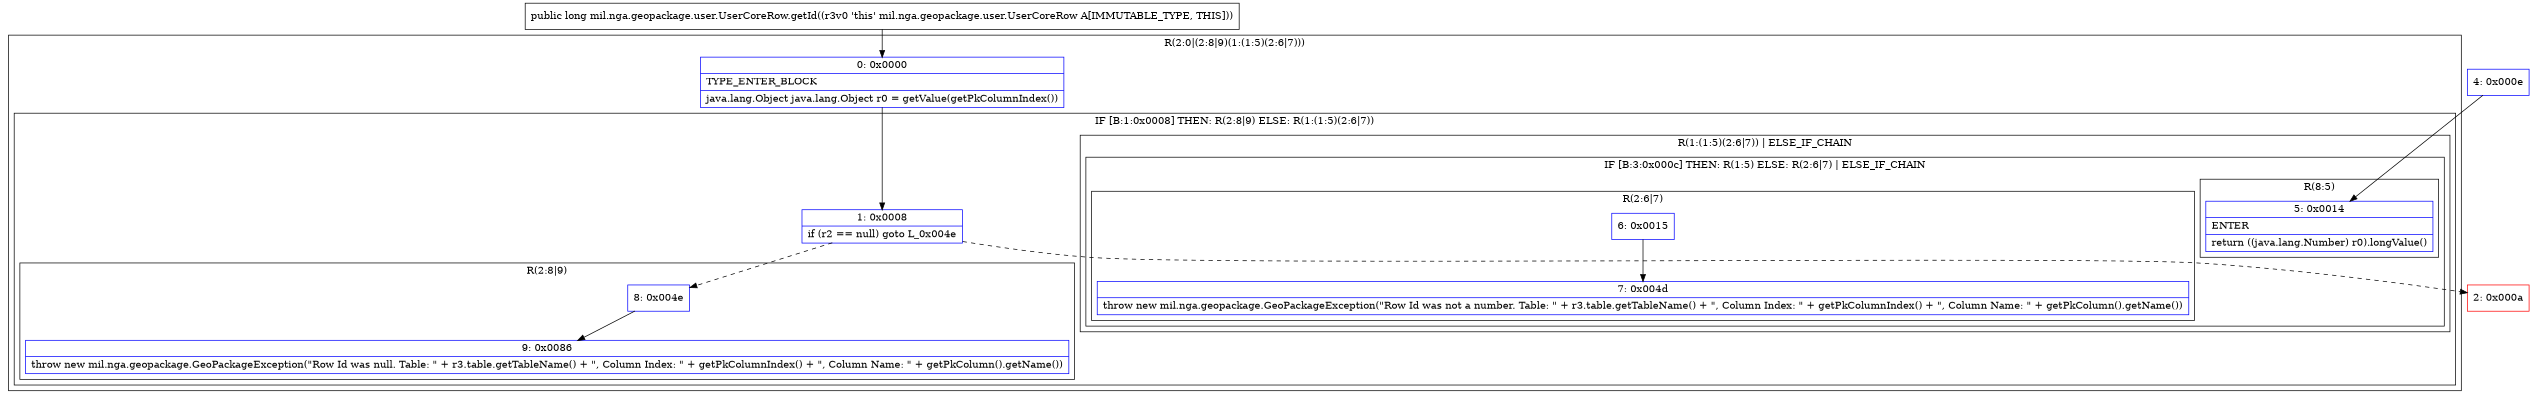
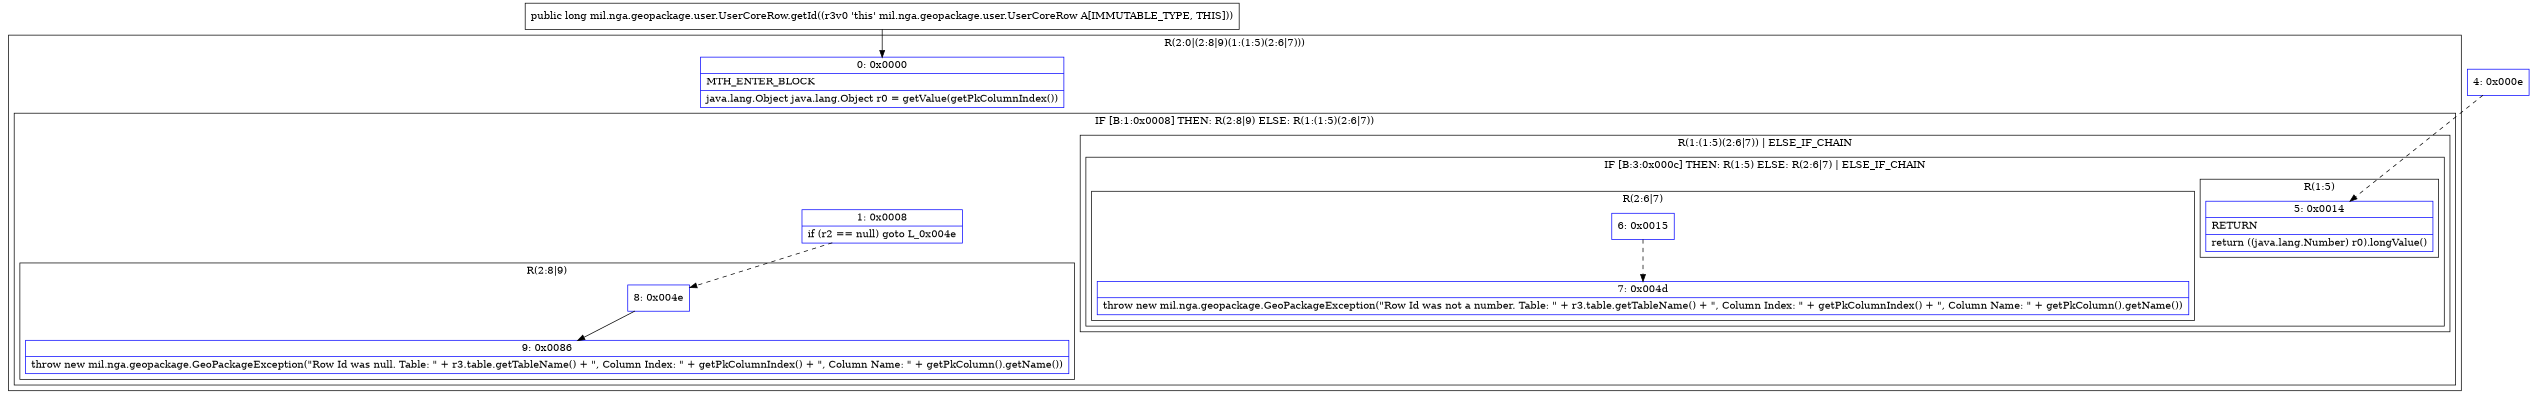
node "0: 0x0000": text "TYPE_ENTER_BLOCK" -> "MTH_ENTER_BLOCK"
edge "4: 0x000e" -> "5: 0x0014": style solid -> dashed
edge "0: 0x0000" -> "1: 0x0008": removed
cluster "R(8:5)": label "R(8:5)" -> "R(1:5)"
node "5: 0x0014": text "ENTER" -> "RETURN"
edge "6: 0x0015" -> "7: 0x004d": style solid -> dashed
node "2: 0x000a": removed
